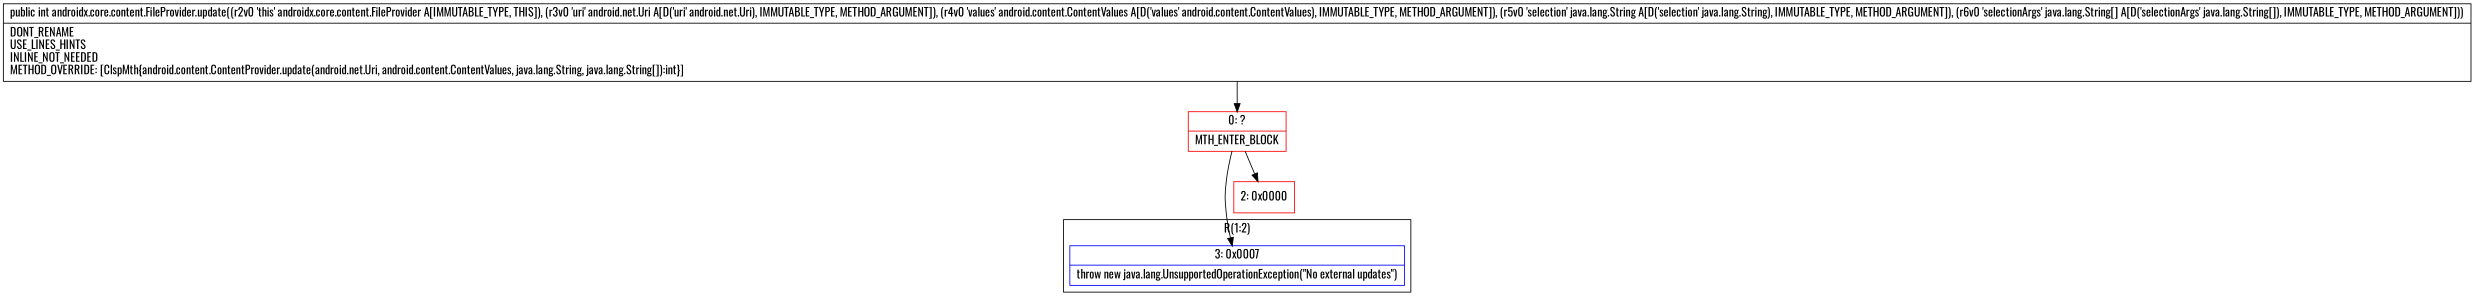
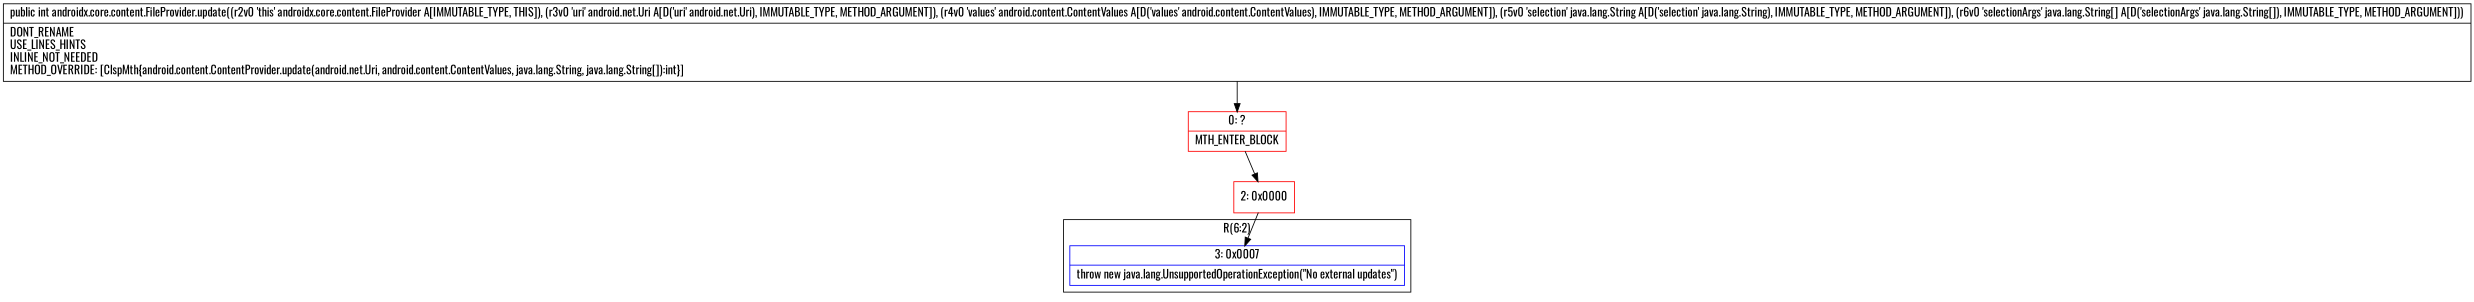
edge "0: ?" -> "3: 0x0007": now "2: 0x0000" -> "3: 0x0007"
cluster "R(1:2)": label "R(1:2)" -> "R(6:2)"
